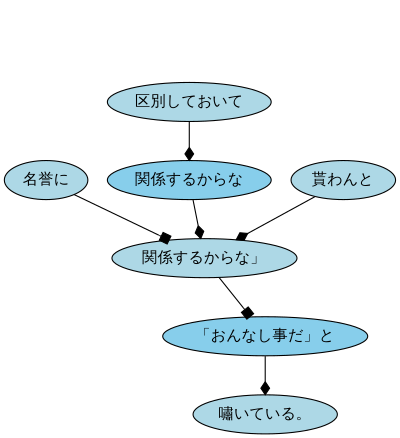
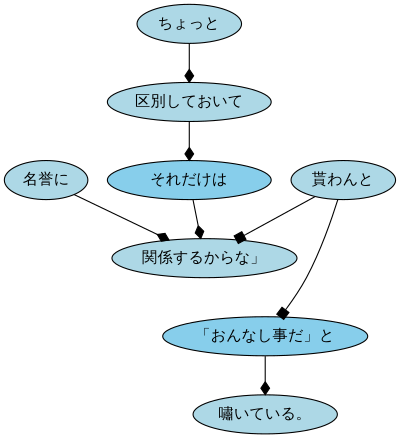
node "ちょっと": added
node "関係するからな": label "関係するからな" -> "それだけは"
edge "名誉に" -> "関係するからな」": arrowhead box -> diamond
edge "貰わんと" -> "関係するからな」": arrowhead diamond -> box
edge "関係するからな」" -> "「おんなし事だ」と": now "貰わんと" -> "「おんなし事だ」と"
